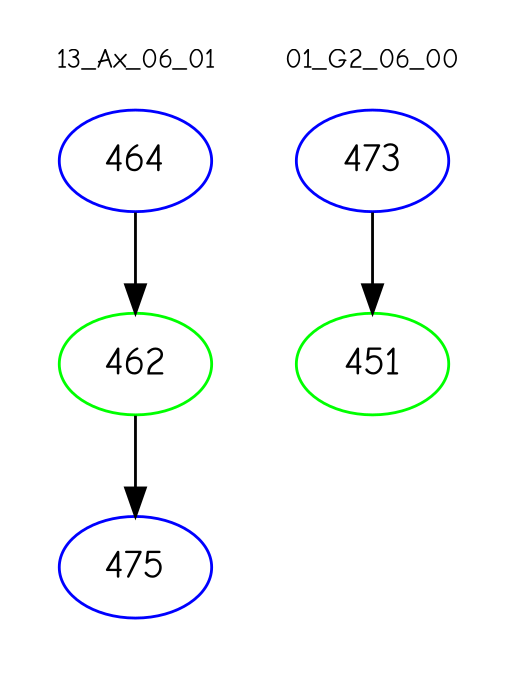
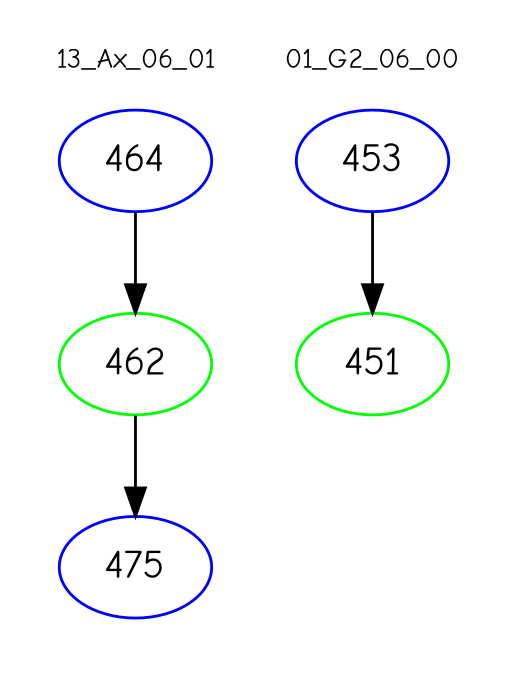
node "473": label "473" -> "453"
